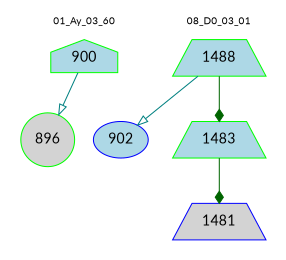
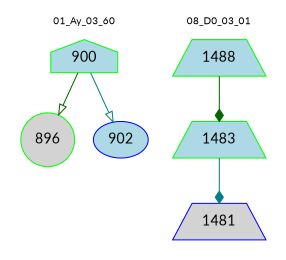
edge "900" -> "896": color teal -> darkgreen
edge "1488" -> "902": now "900" -> "902"
edge "1483" -> "1481": color darkgreen -> teal
